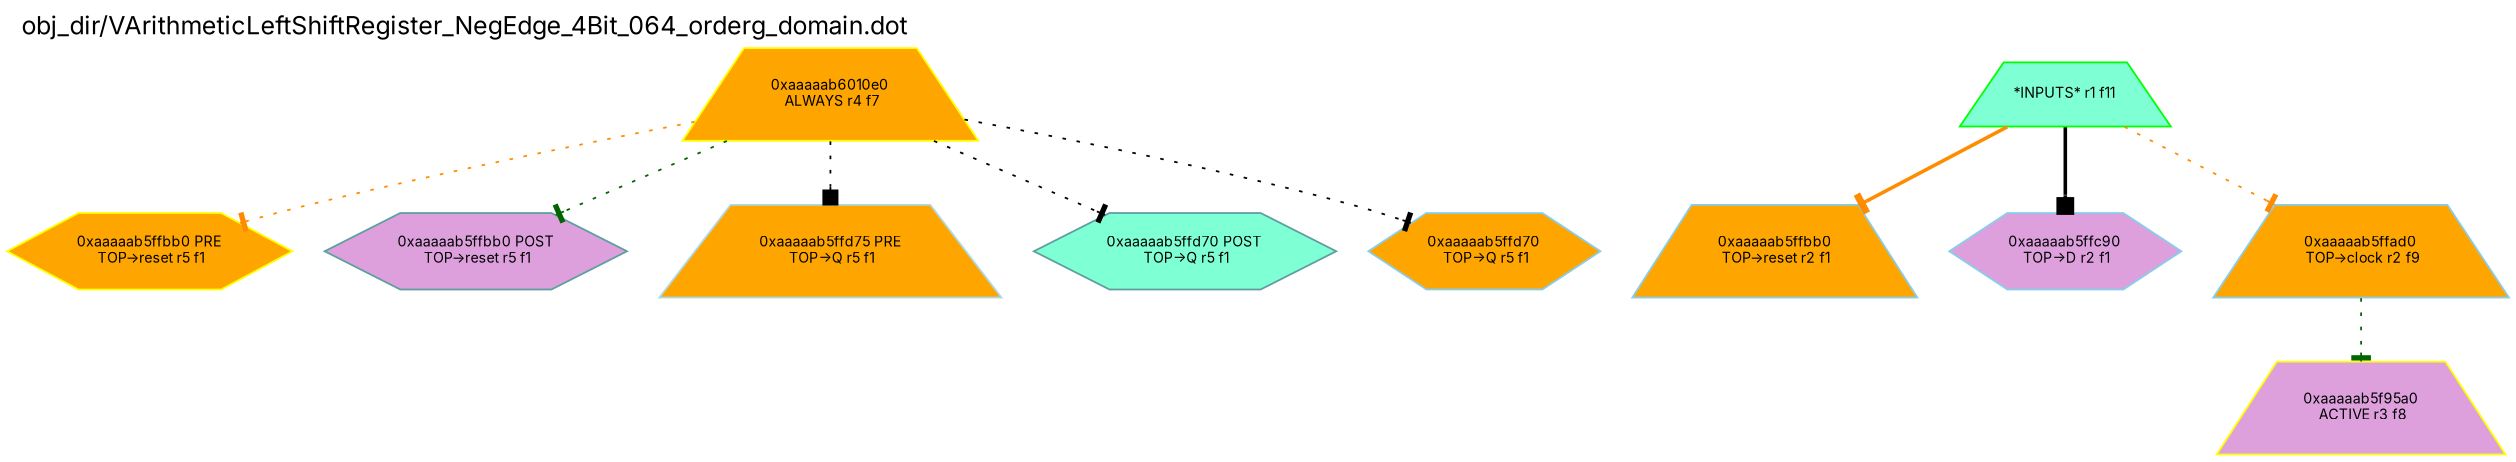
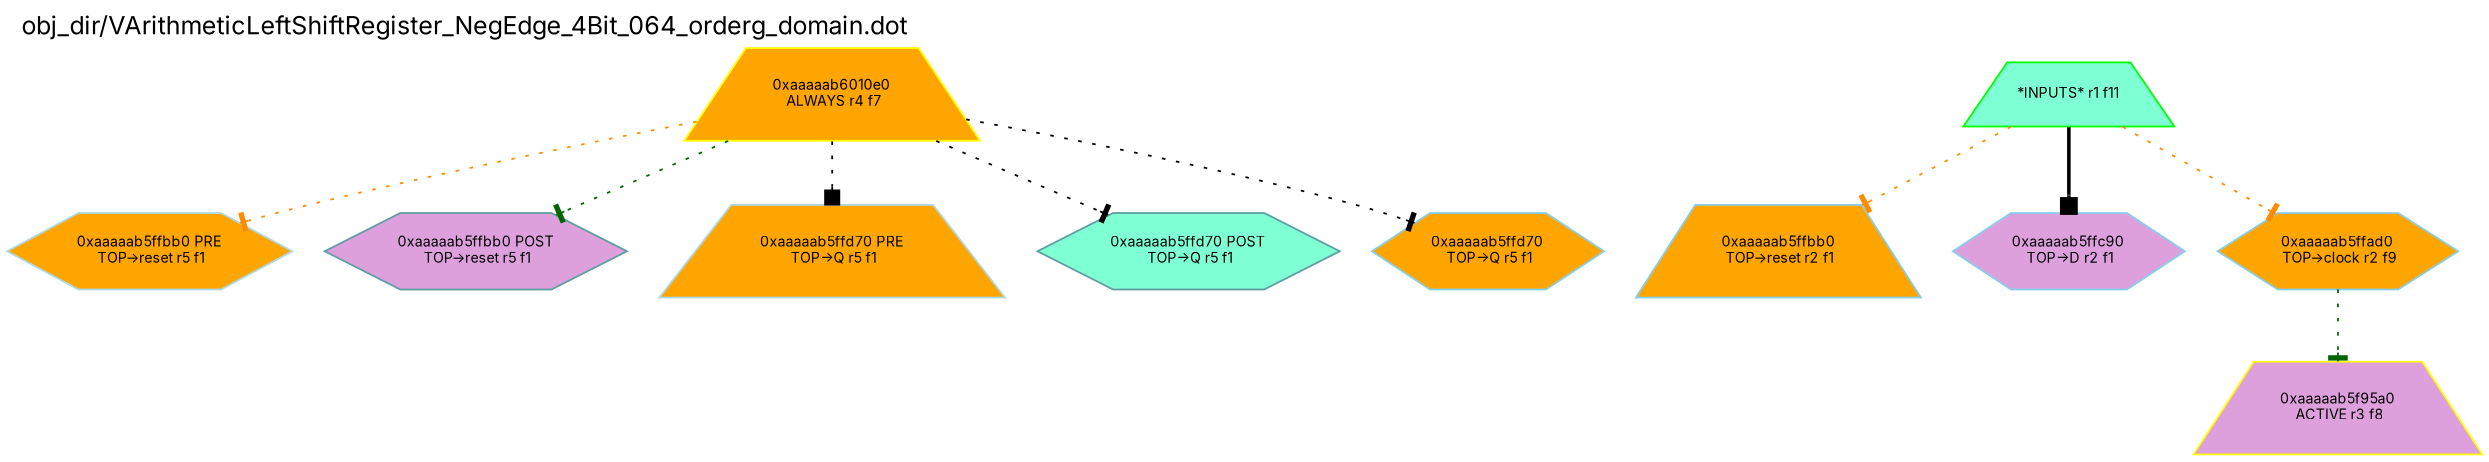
edge "*INPUTS* r1 f11" -> "0xaaaaab5ffbb0 TOP->reset r2 f1": style bold -> dotted
node "0xaaaaab5ffbb0 PRE TOP->reset r5 f1": color yellow -> lightblue
node "0xaaaaab5ffd75 PRE TOP->Q r5 f1": label "0xaaaaab5ffd75 PRE TOP->Q r5 f1" -> "0xaaaaab5ffd70 PRE TOP->Q r5 f1"
node "0xaaaaab5ffad0 TOP->clock r2 f9": shape trapezium -> hexagon
